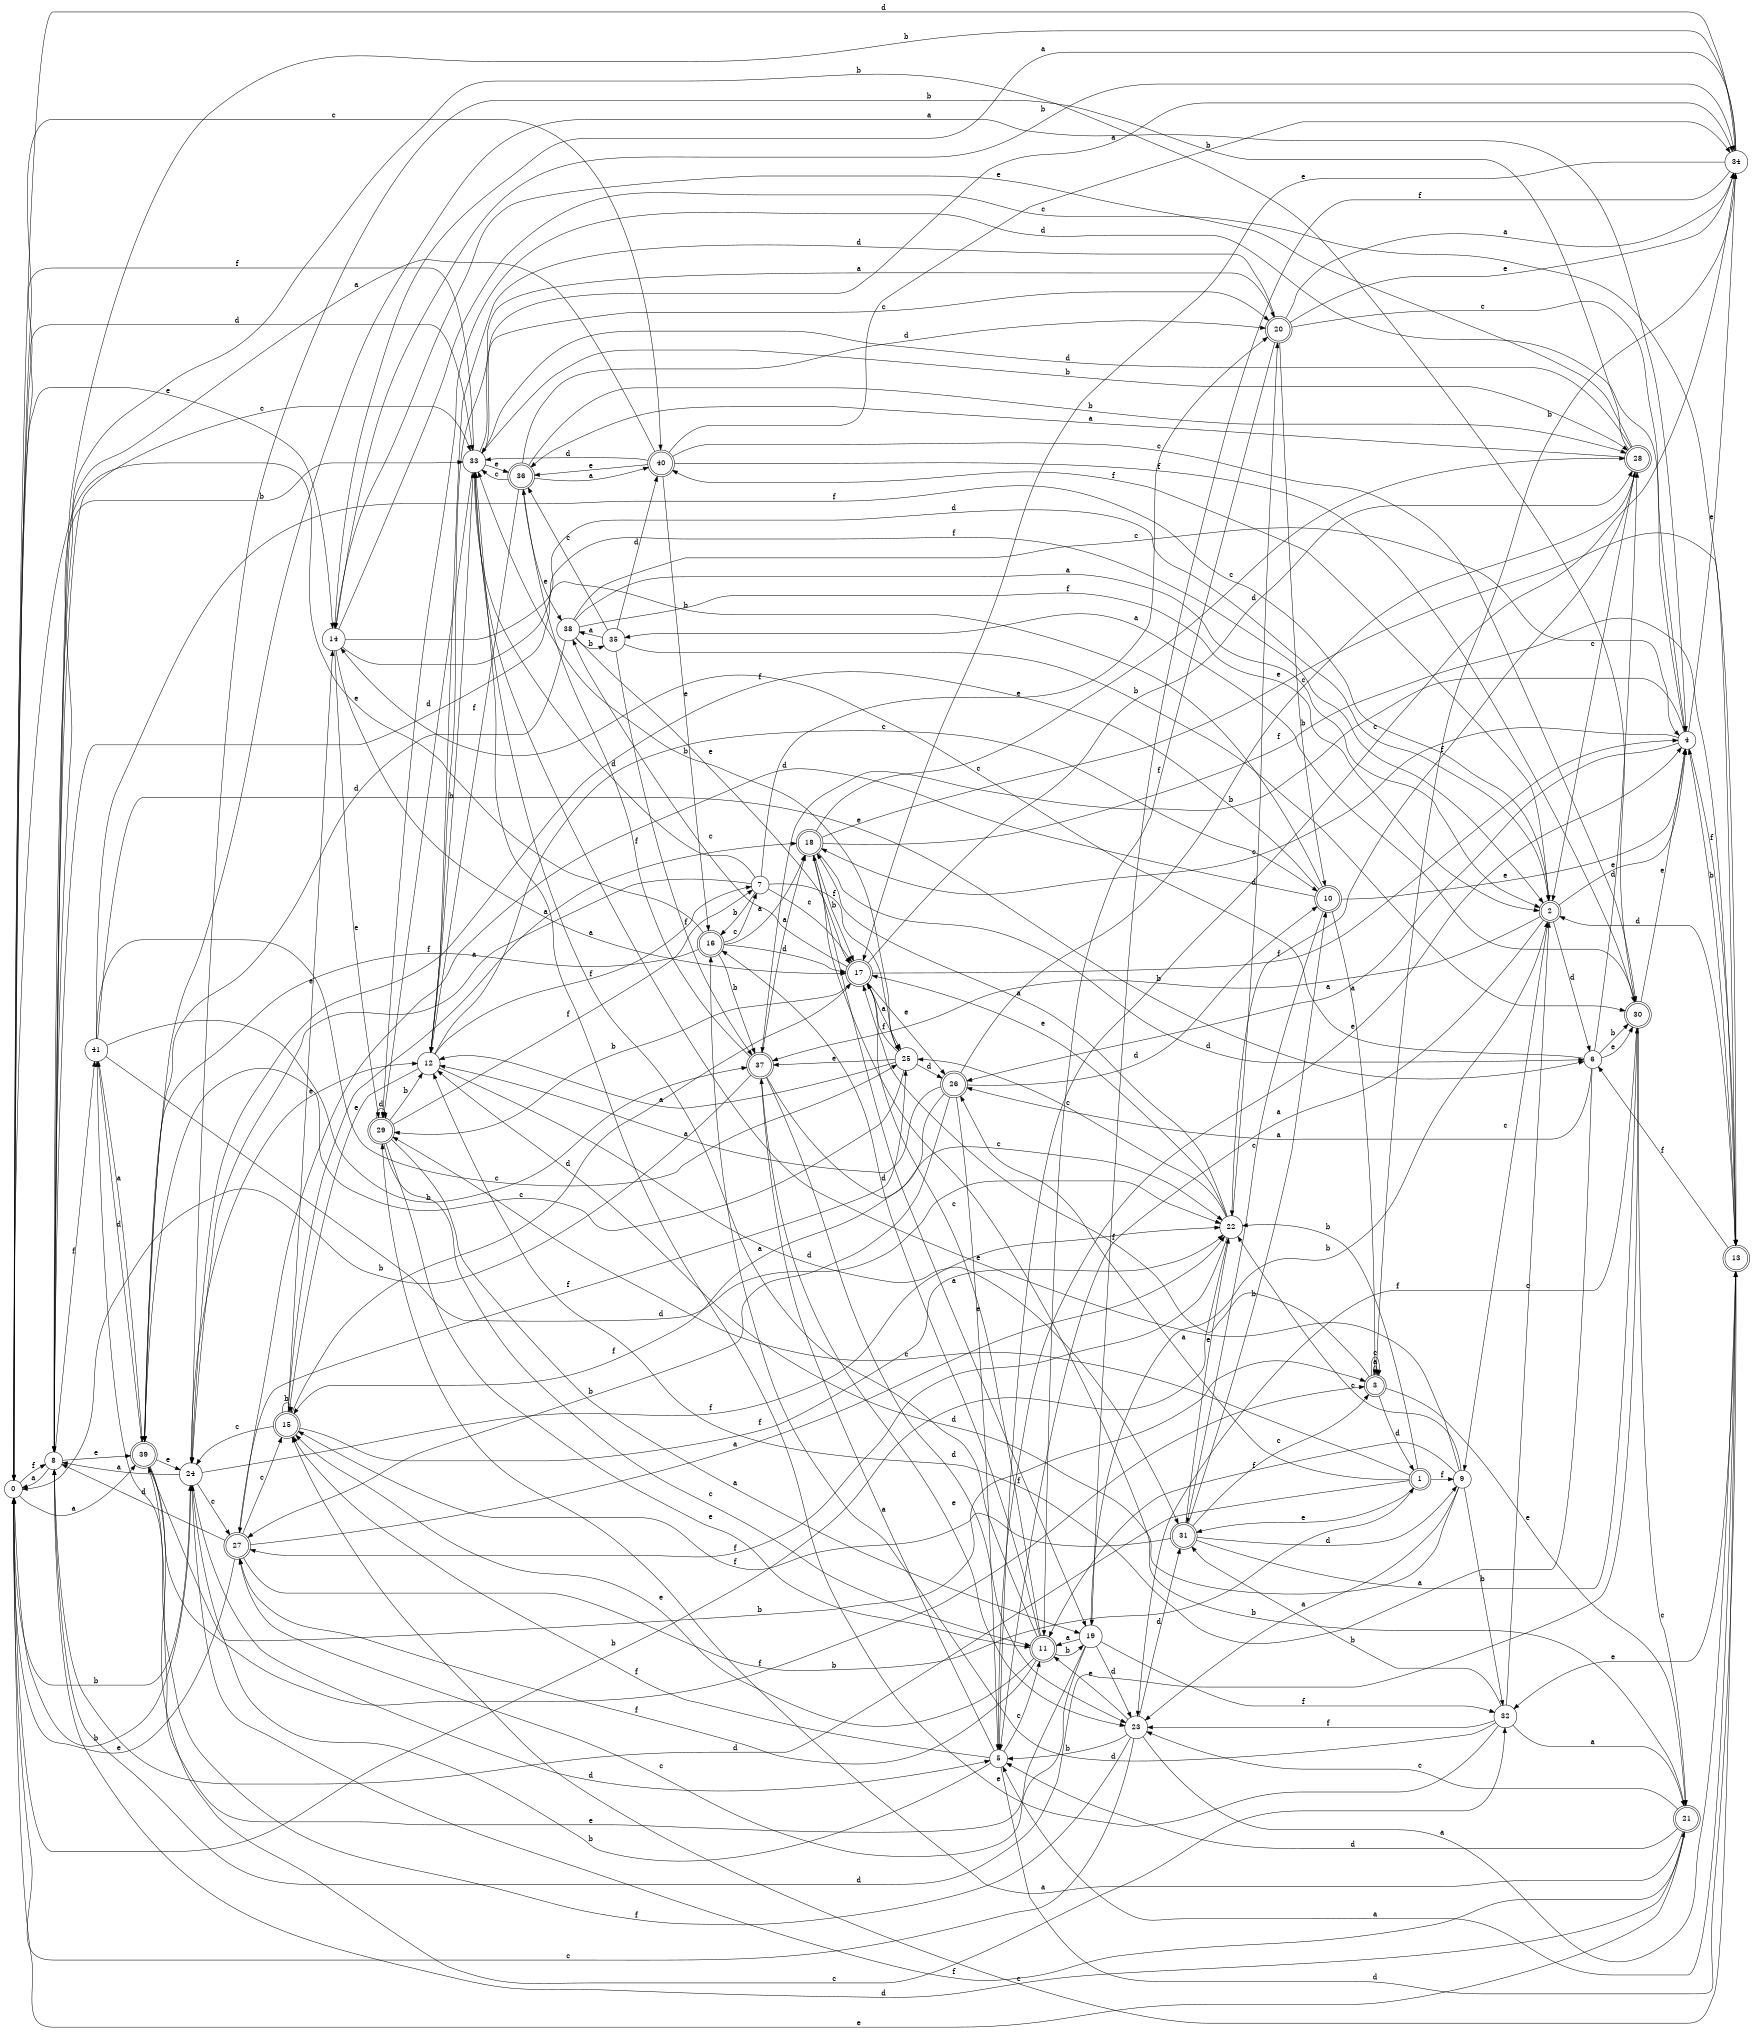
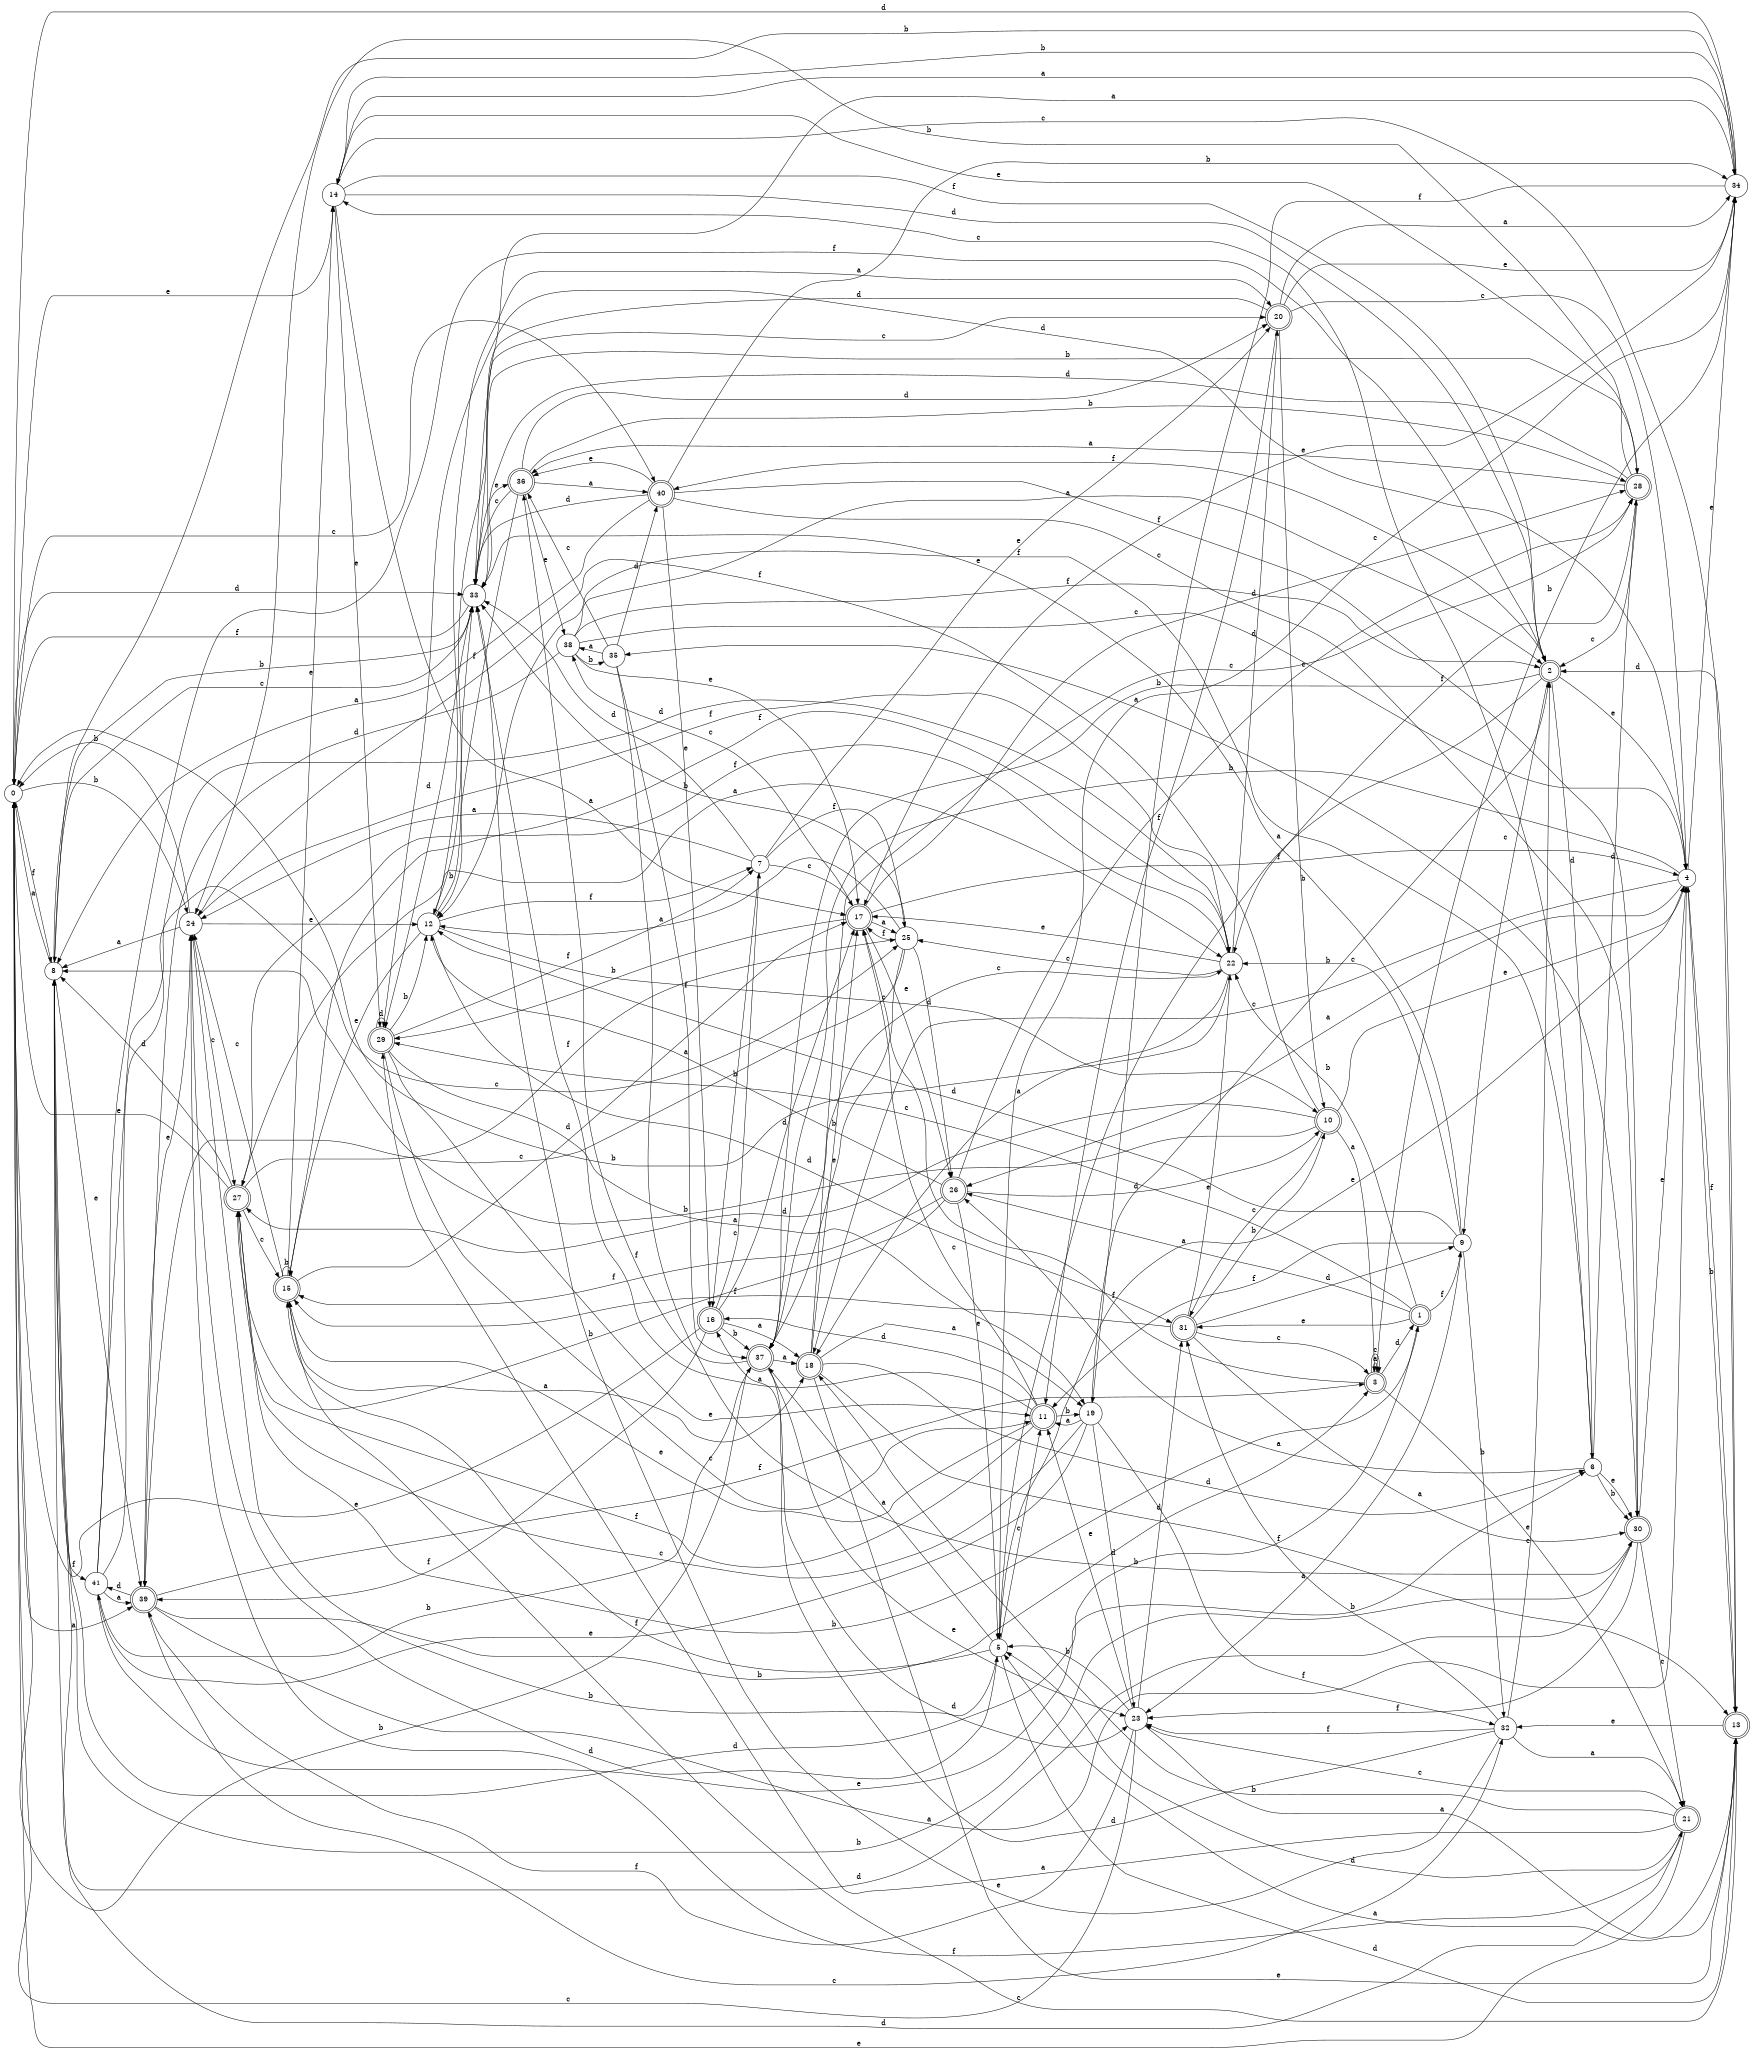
edge "13" -> "6": removed, label "f"
